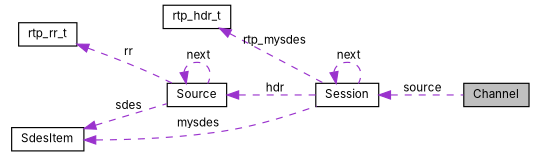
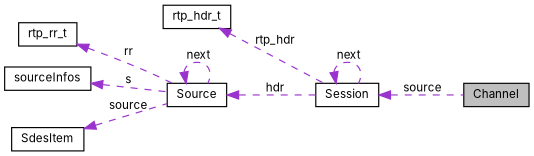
edge "Session" -> "rtp_hdr_t": label " rtp_mysdes" -> " rtp_hdr"
node "sourceInfos": added
edge "Source" -> "SdesItem": label " sdes" -> " source"
edge "Session" -> "SdesItem": removed, label "mysdes"
